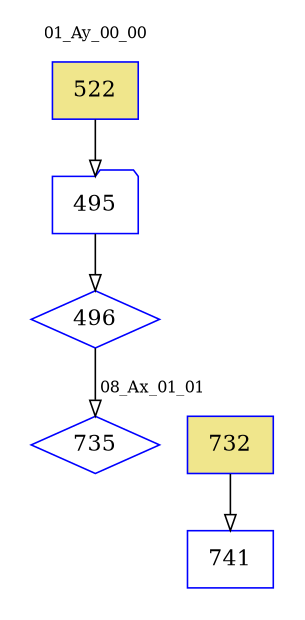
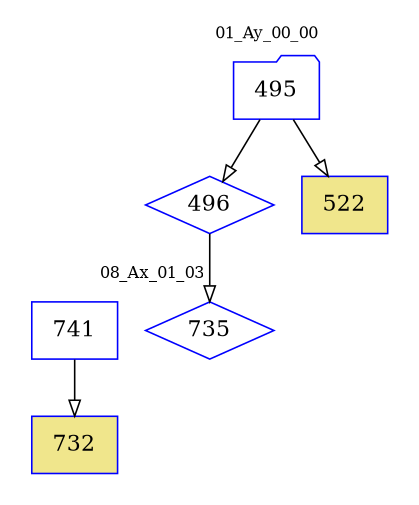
edge "522" -> "495": reversed
cluster "08_Ax_01_01": label "08_Ax_01_01" -> "08_Ax_01_03"
edge "732" -> "741": reversed
